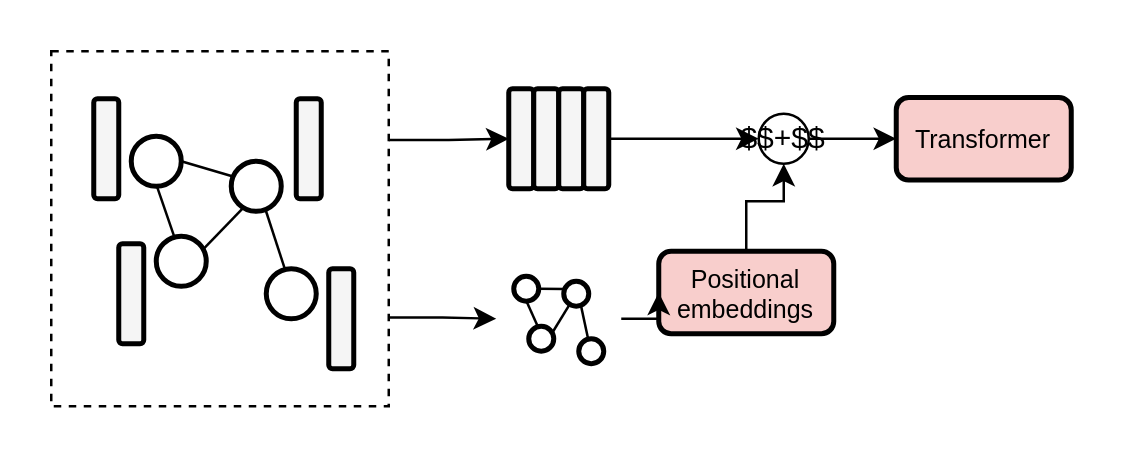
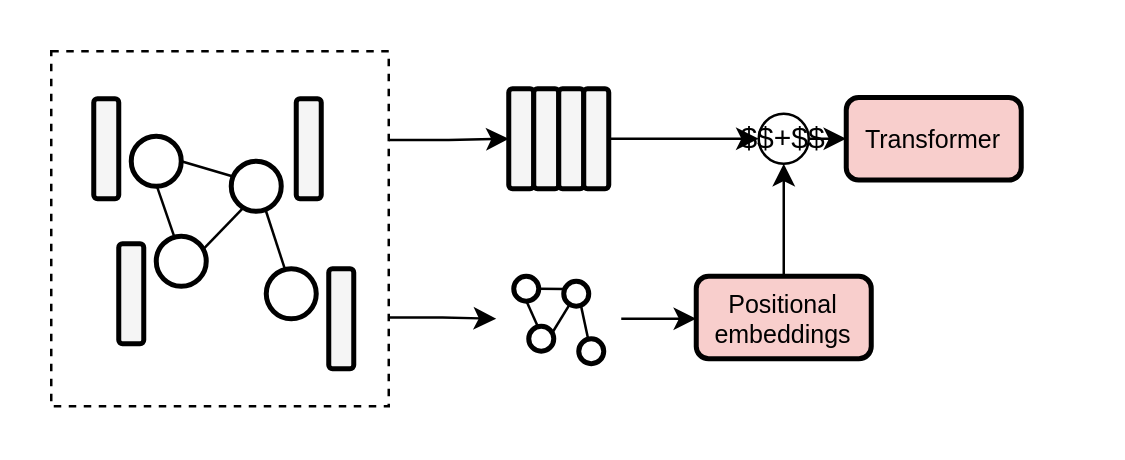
node "Transformer": moved (984, 139) -> (934, 139)
node "Positional embeddings": moved (746, 293) -> (784, 318)
